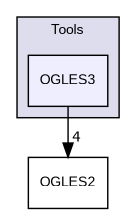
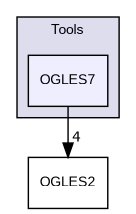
node "OGLES3": label "OGLES3" -> "OGLES7"
